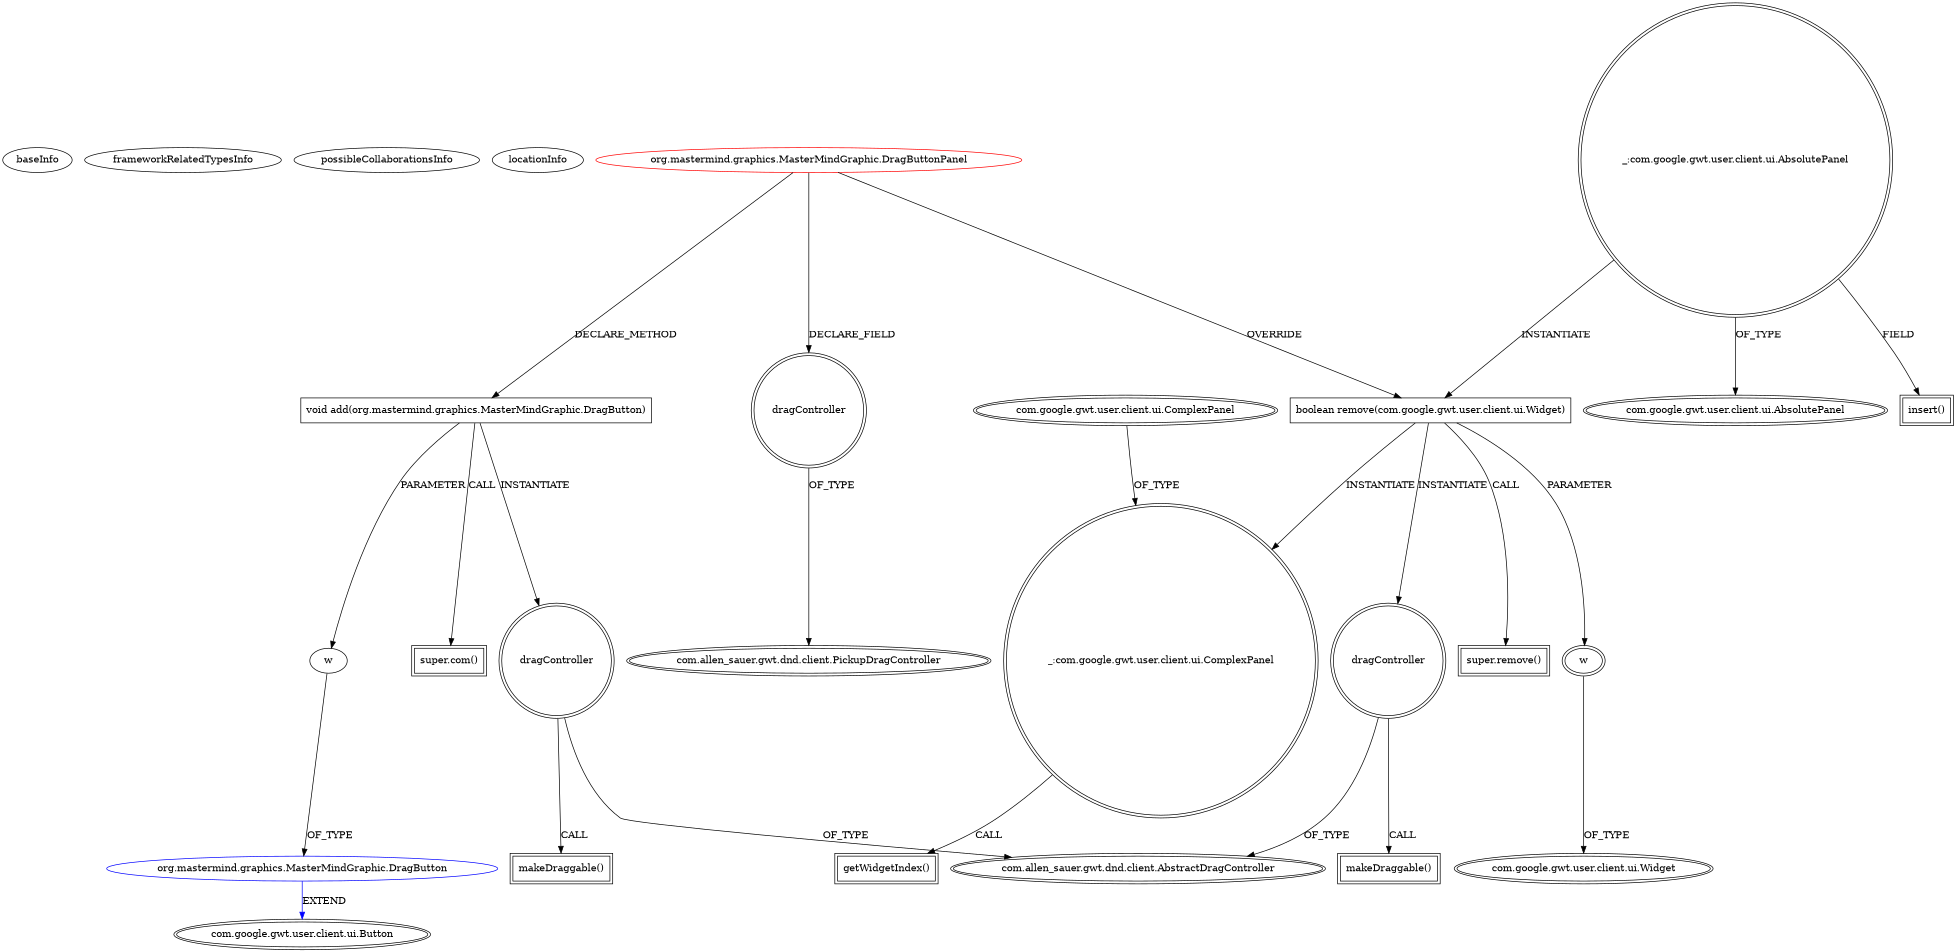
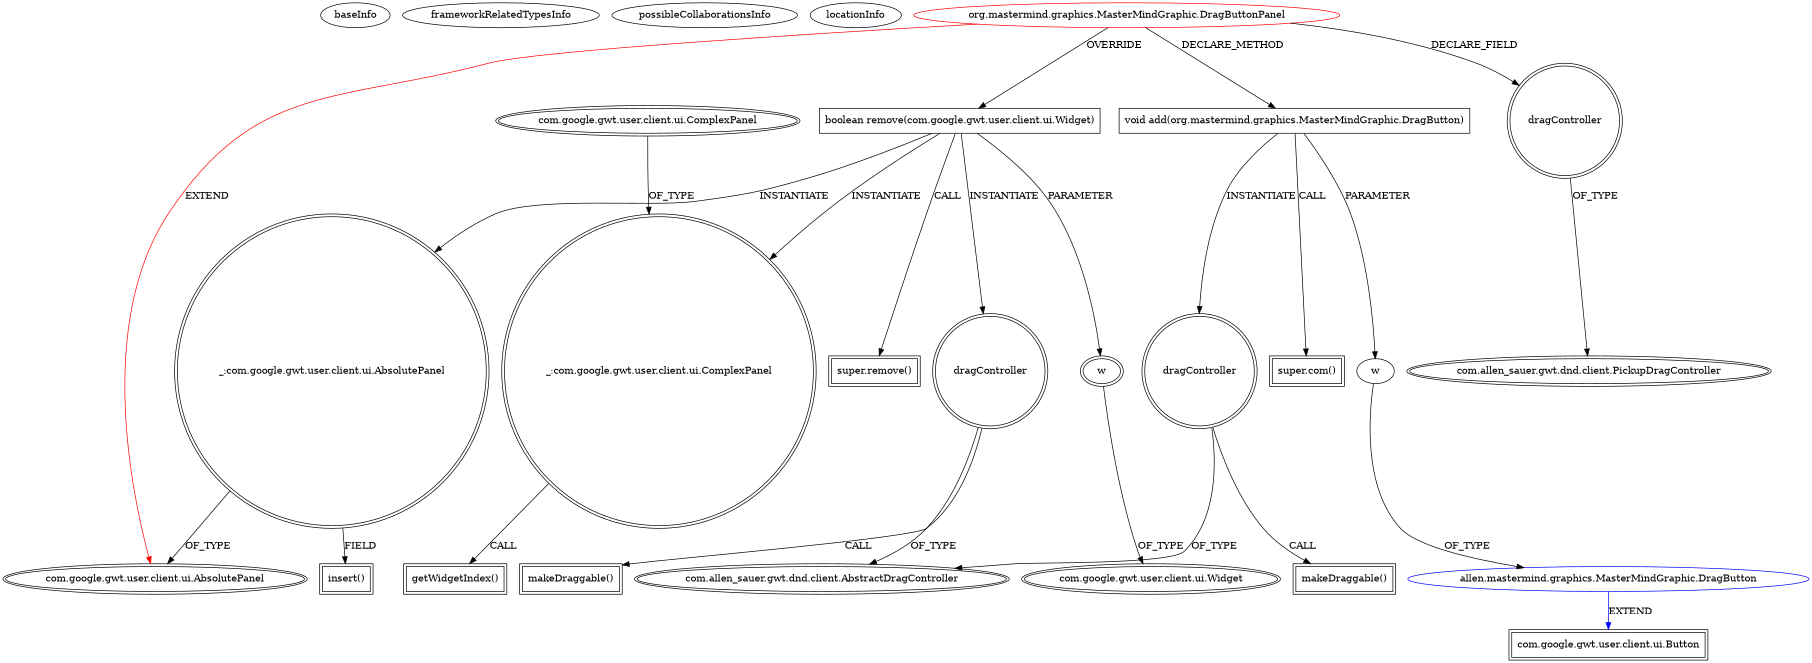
edge "org.mastermind.graphics.MasterMindGraphic.DragButtonPanel" -> "com.google.gwt.user.client.ui.AbsolutePanel": added, label "EXTEND"
edge "_:com.google.gwt.user.client.ui.AbsolutePanel" -> "boolean remove(com.google.gwt.user.client.ui.Widget)": reversed
node "org.mastermind.graphics.MasterMindGraphic.DragButton": label "org.mastermind.graphics.MasterMindGraphic.DragButton" -> "allen.mastermind.graphics.MasterMindGraphic.DragButton"
node "com.google.gwt.user.client.ui.Button": shape ellipse -> box
